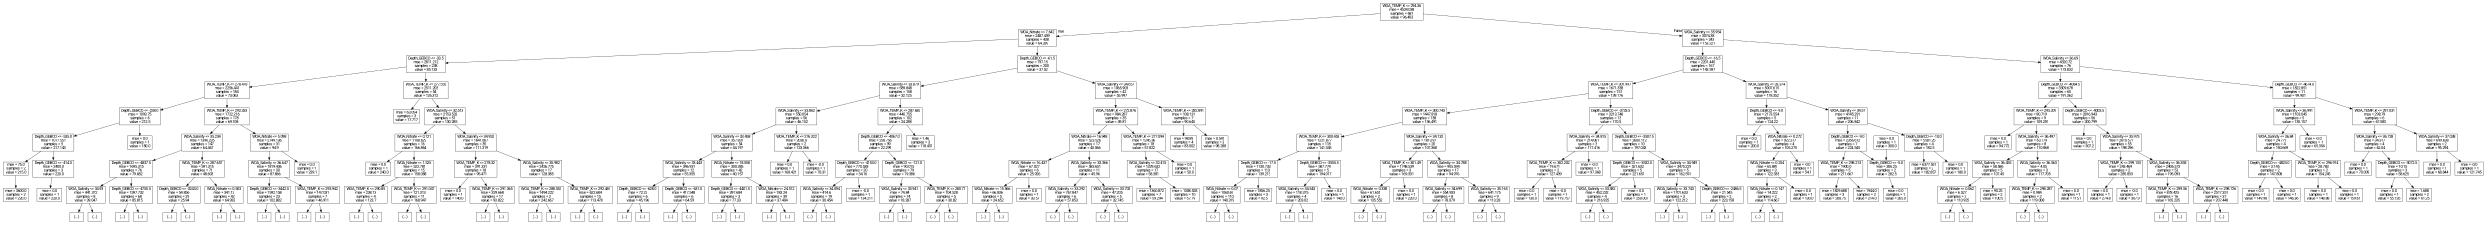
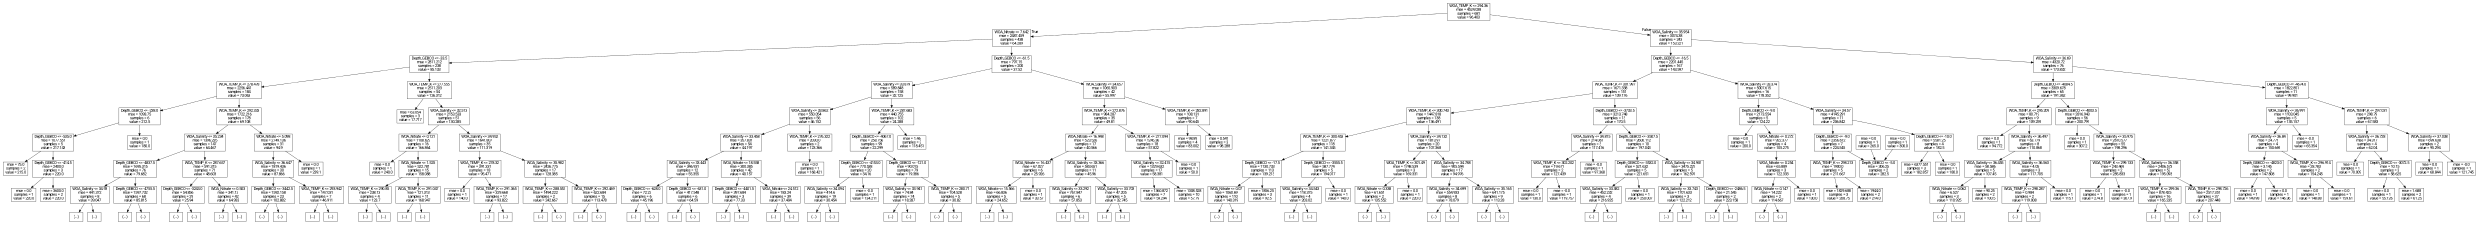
node "mse = -0.0 samples = 1 value = 78.31": removed
node "mse = -0.0 samples = 1 value = 54.1": removed
edge "mse = 75.0 samples = 2 value = 215.0" -> "mse = 3600.0 samples = 2 value = 220.0": now "Depth_GEBCO <= -414.5 mse = 2400.0 samples = 3 value = 220.0" -> "mse = 3600.0 samples = 2 value = 220.0"
edge "Depth_GEBCO <= -5.0 mse = 306.25 samples = 2 value = 282.5" -> "mse = 0.0 samples = 1 value = 265.0": reversed
